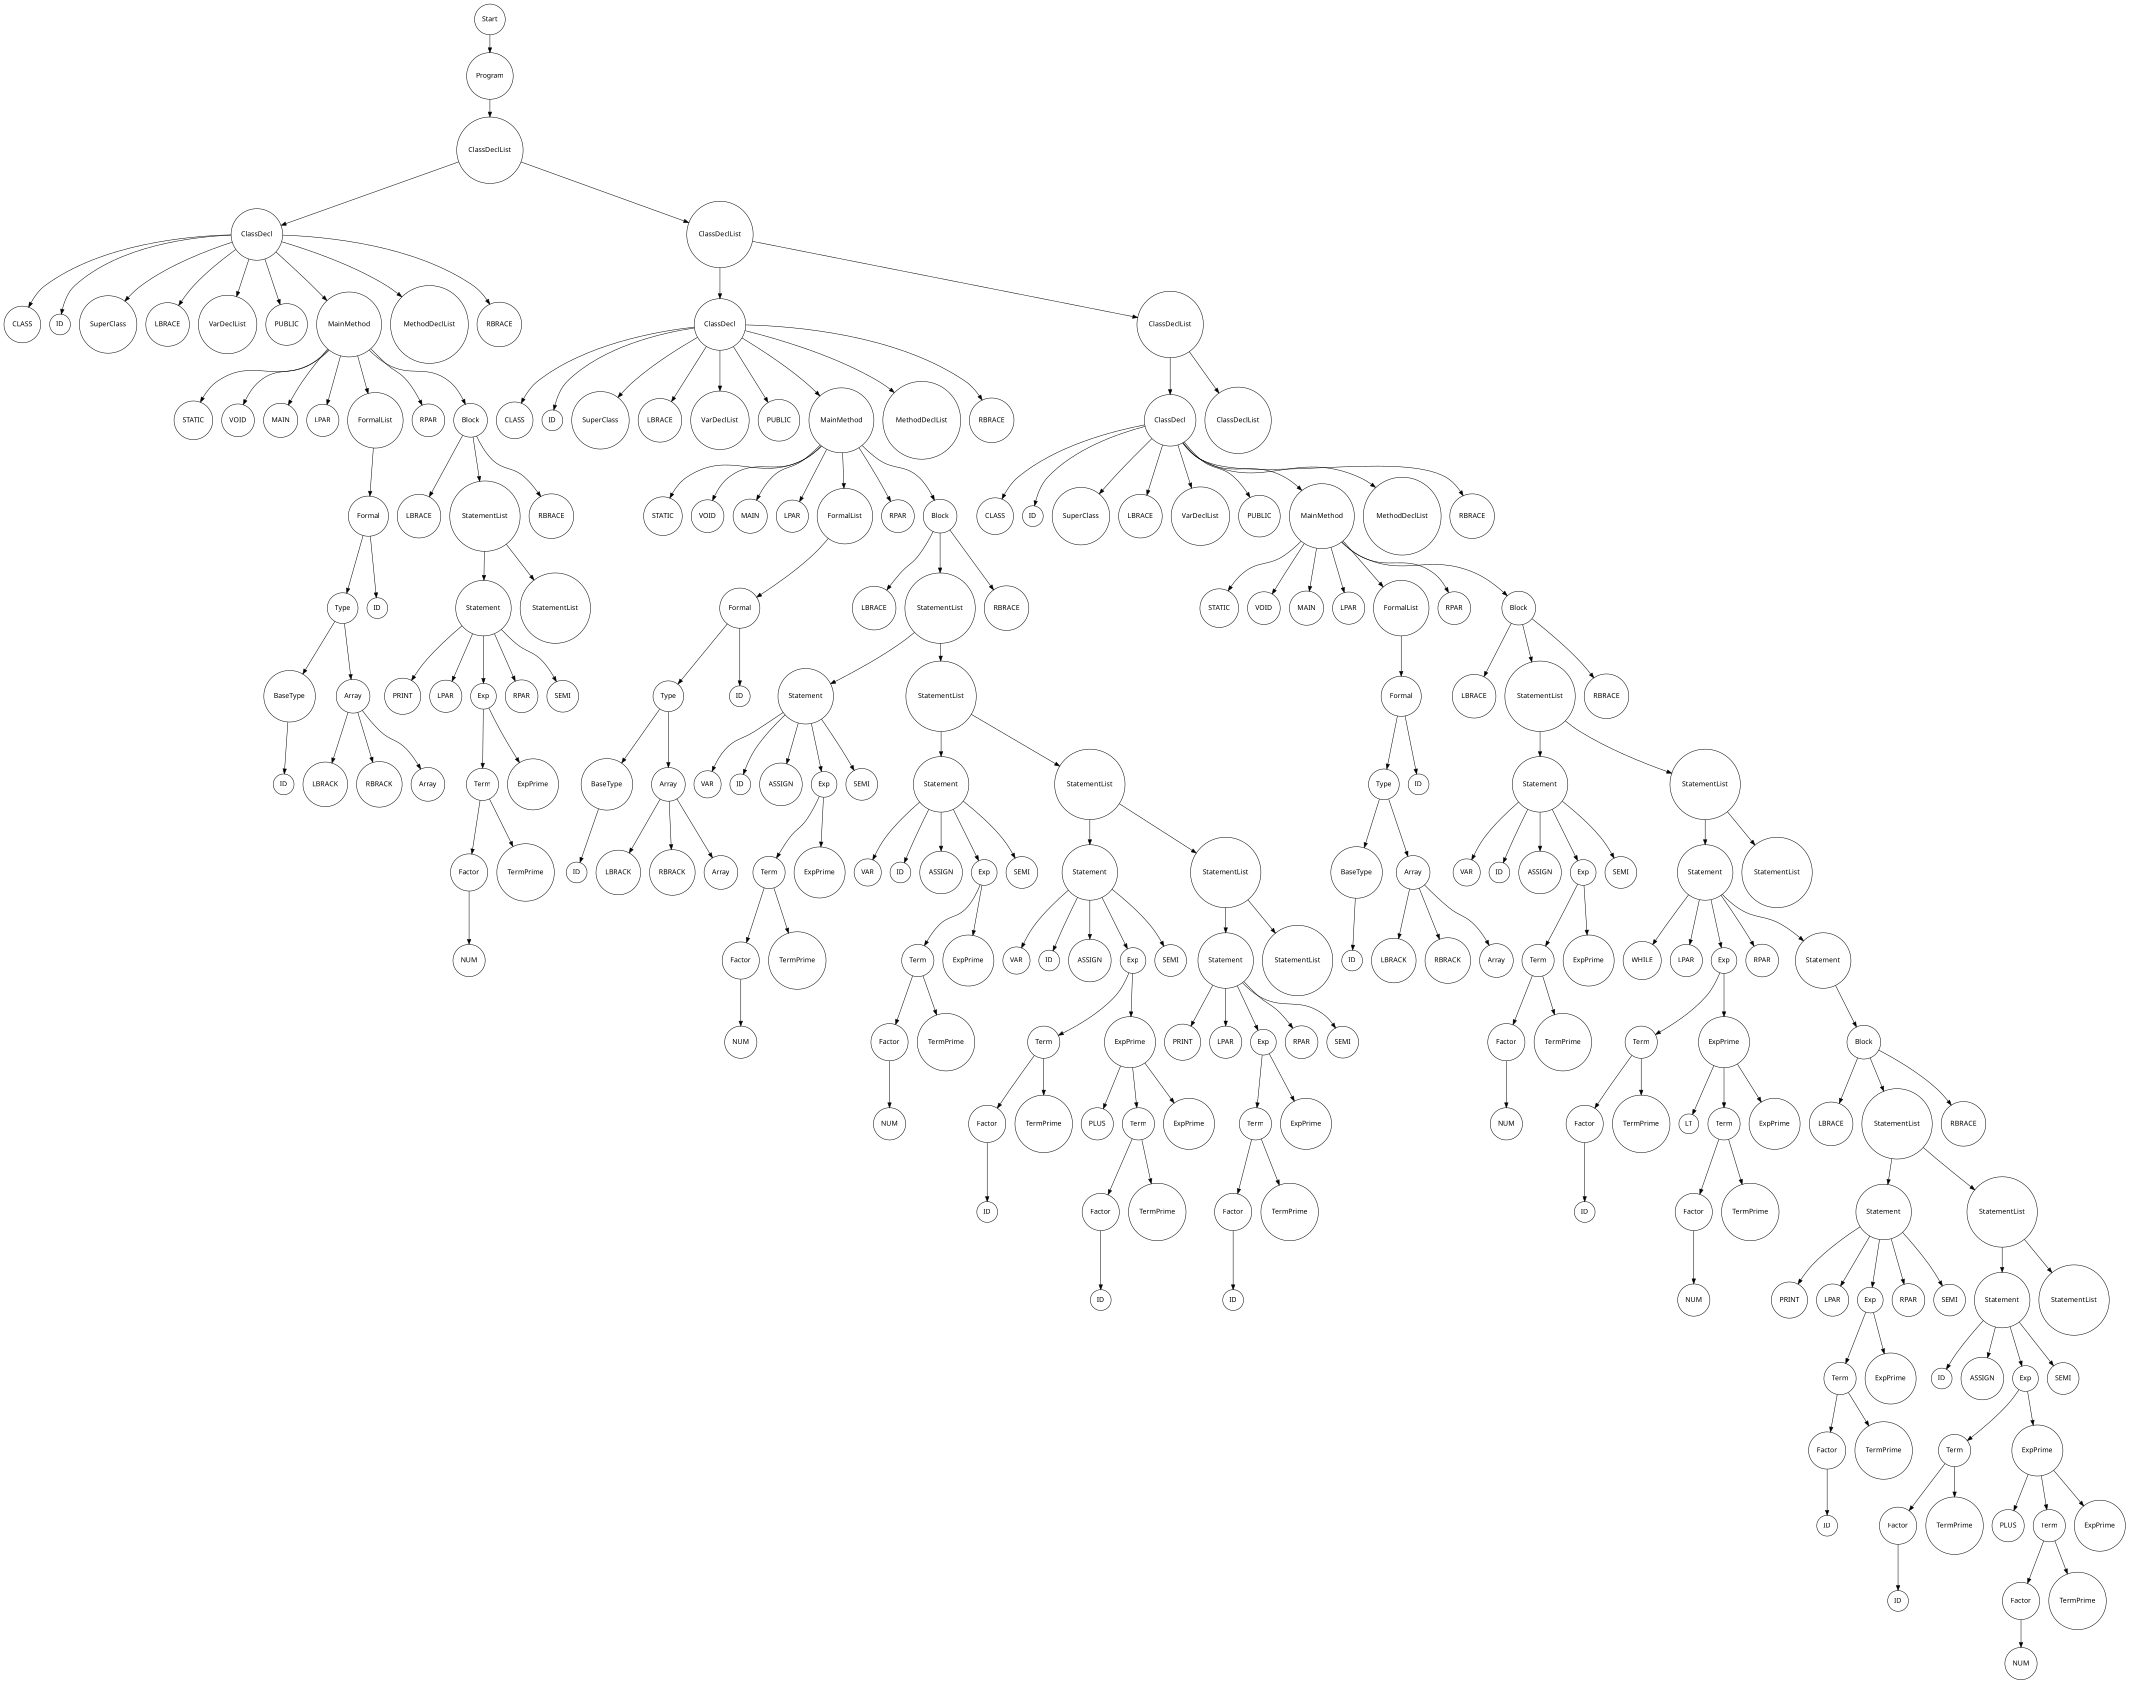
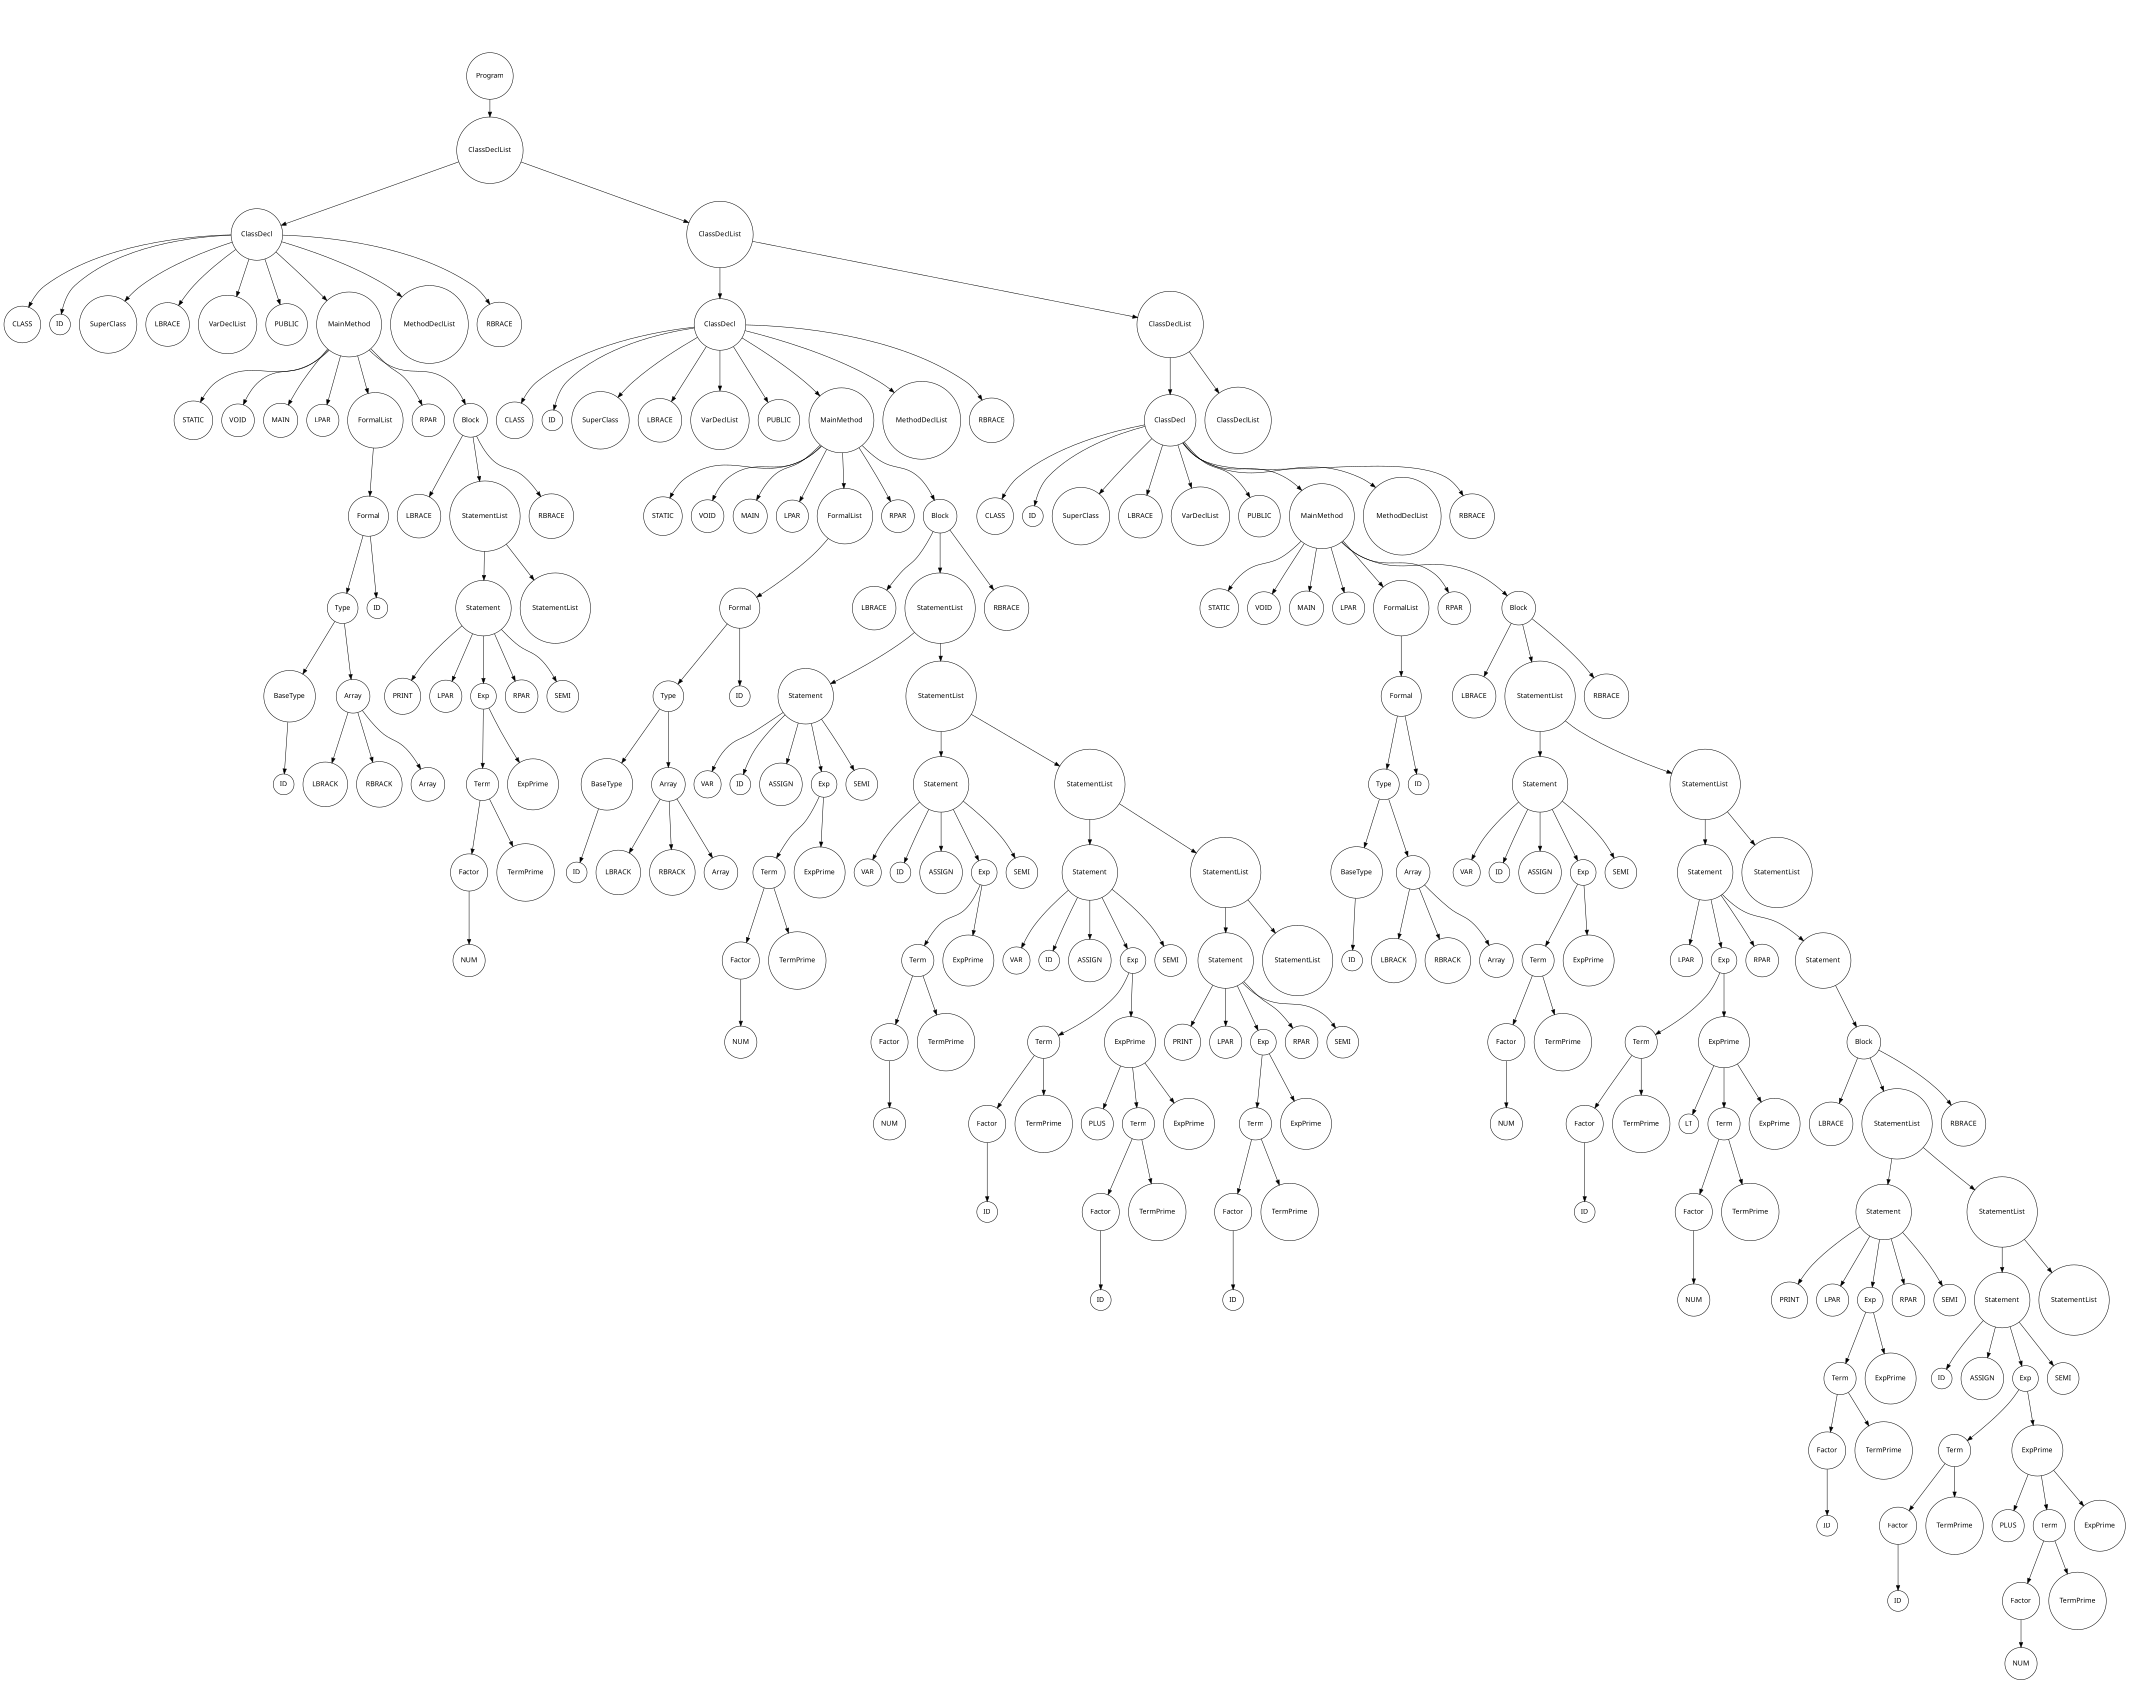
node "Start": removed
node "WHILE": removed
